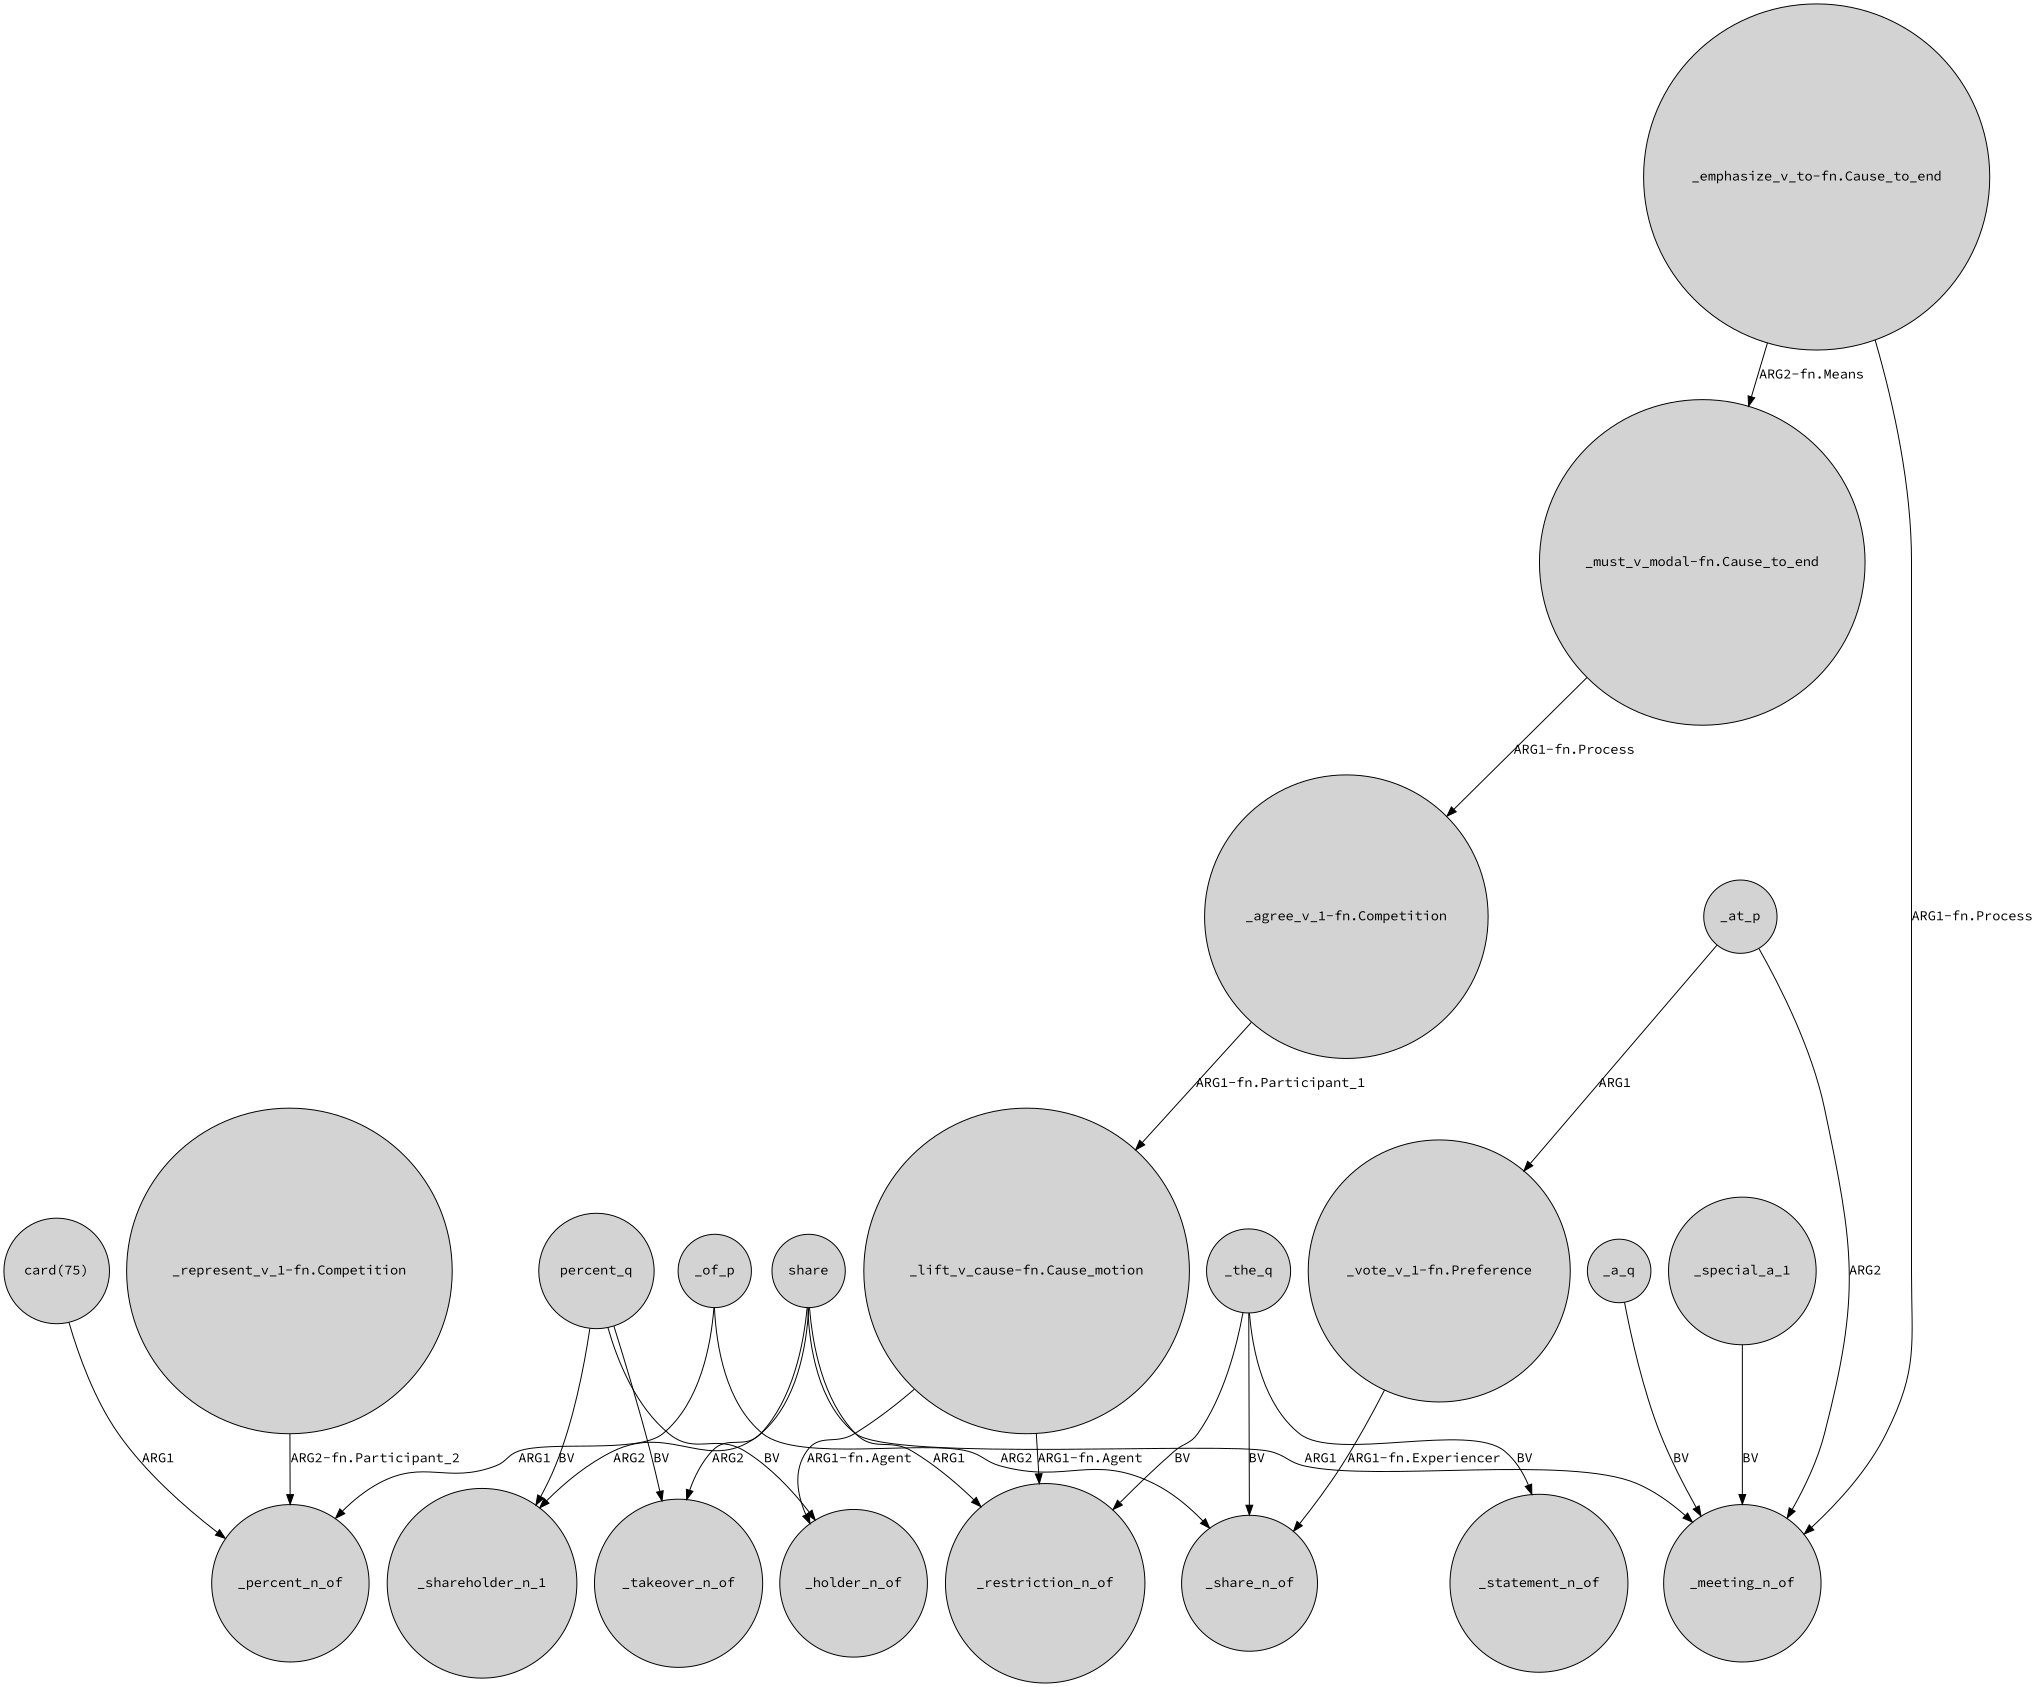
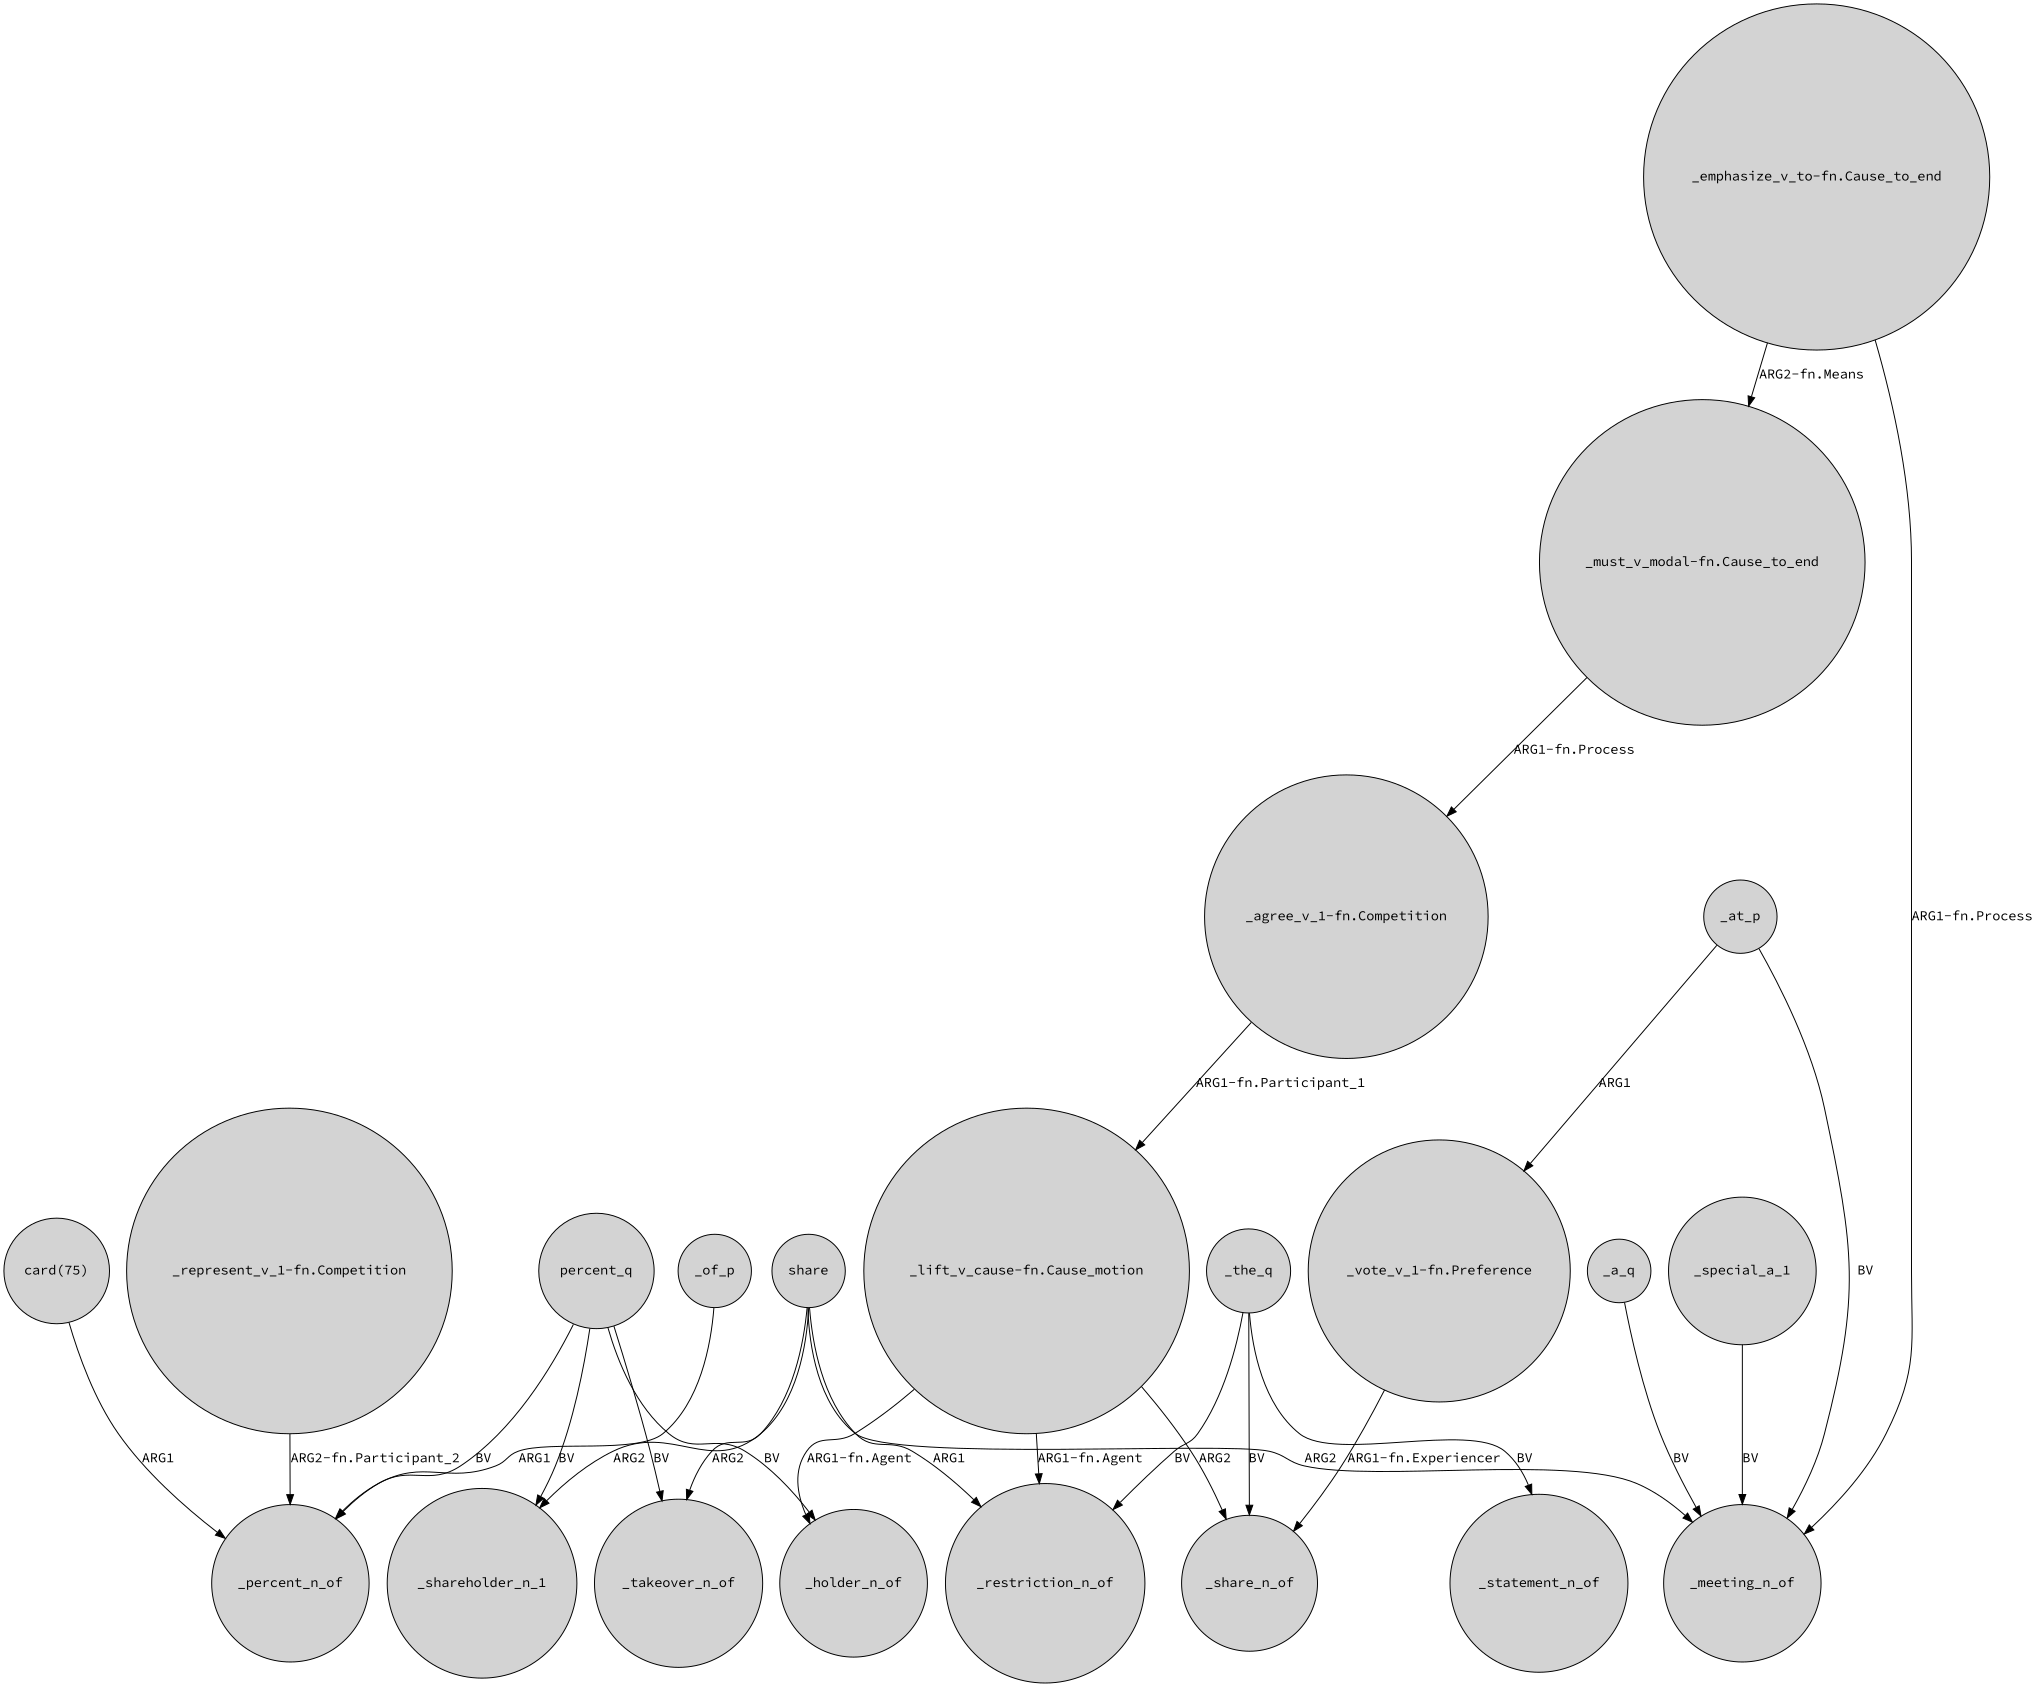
edge "_at_p" -> "_meeting_n_of": label "ARG2" -> "BV"
edge "_of_p" -> "_share_n_of": now "_lift_v_cause-fn.Cause_motion" -> "_share_n_of"
edge "percent_q" -> "_percent_n_of": added, label "BV"
edge "share" -> "_meeting_n_of": label "ARG1" -> "ARG2"
